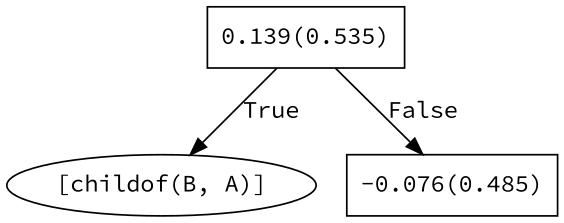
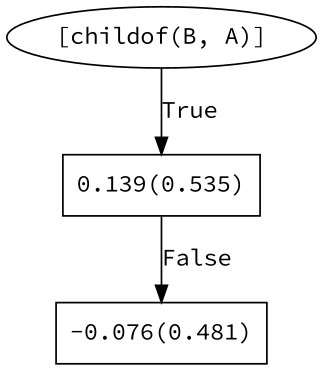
edge "0.139(0.535)" -> "[childof(B, A)]": reversed
node "-0.076(0.485)": label "-0.076(0.485)" -> "-0.076(0.481)"
